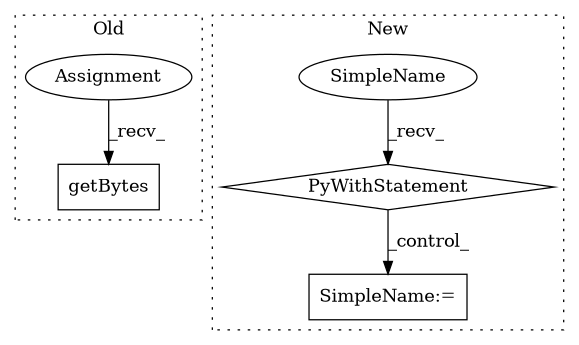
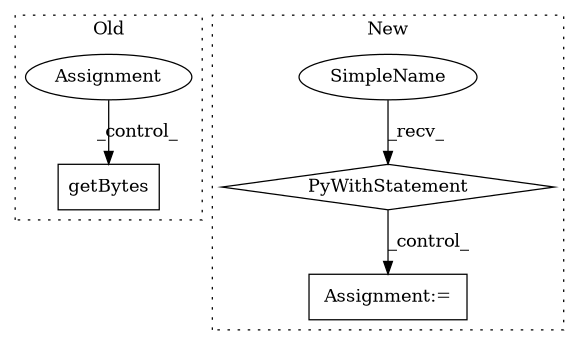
edge "Assignment" -> "getBytes": label "_recv_" -> "_control_"
node "SimpleName:=": label "SimpleName:=" -> "Assignment:="
